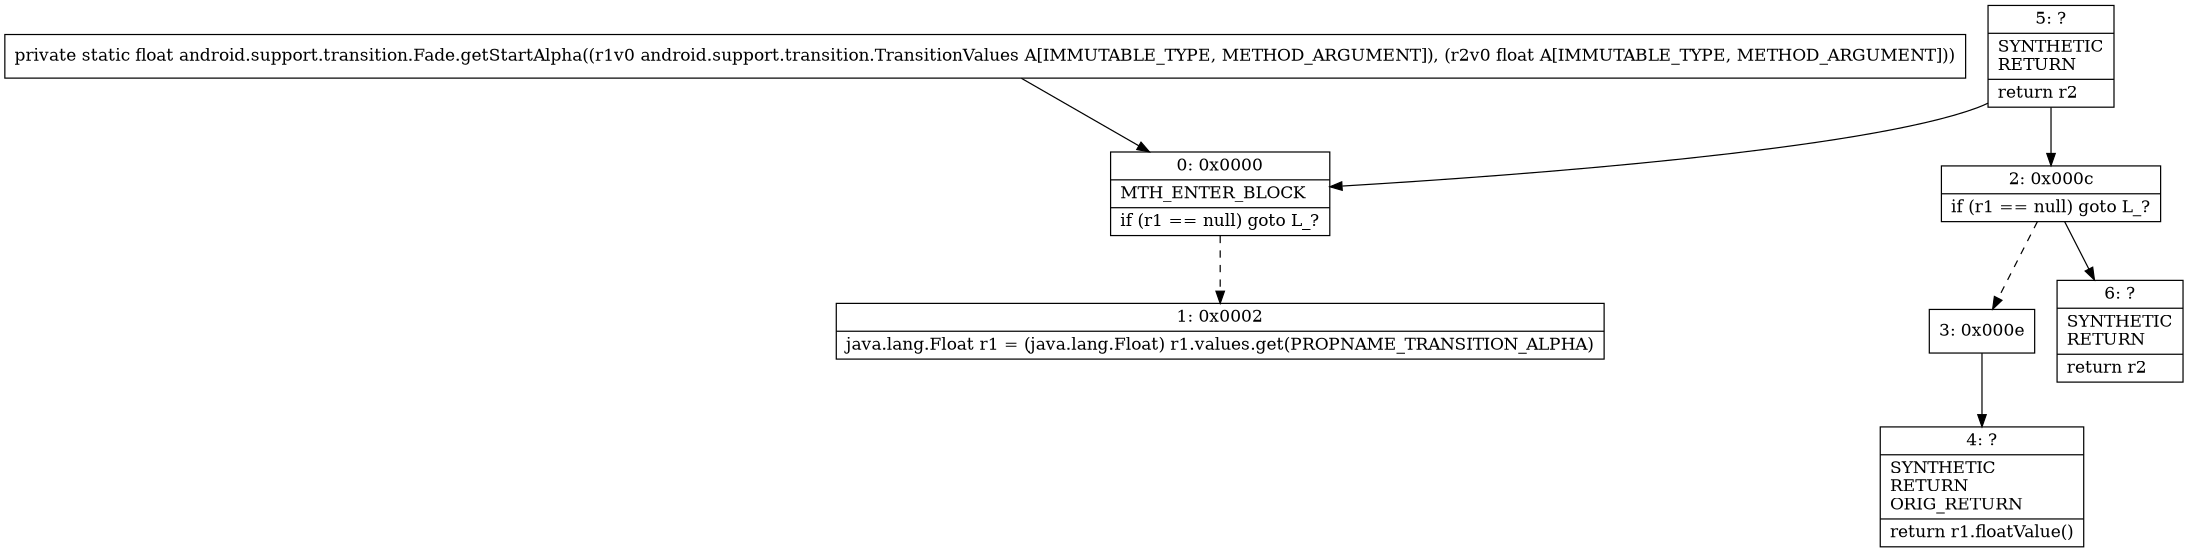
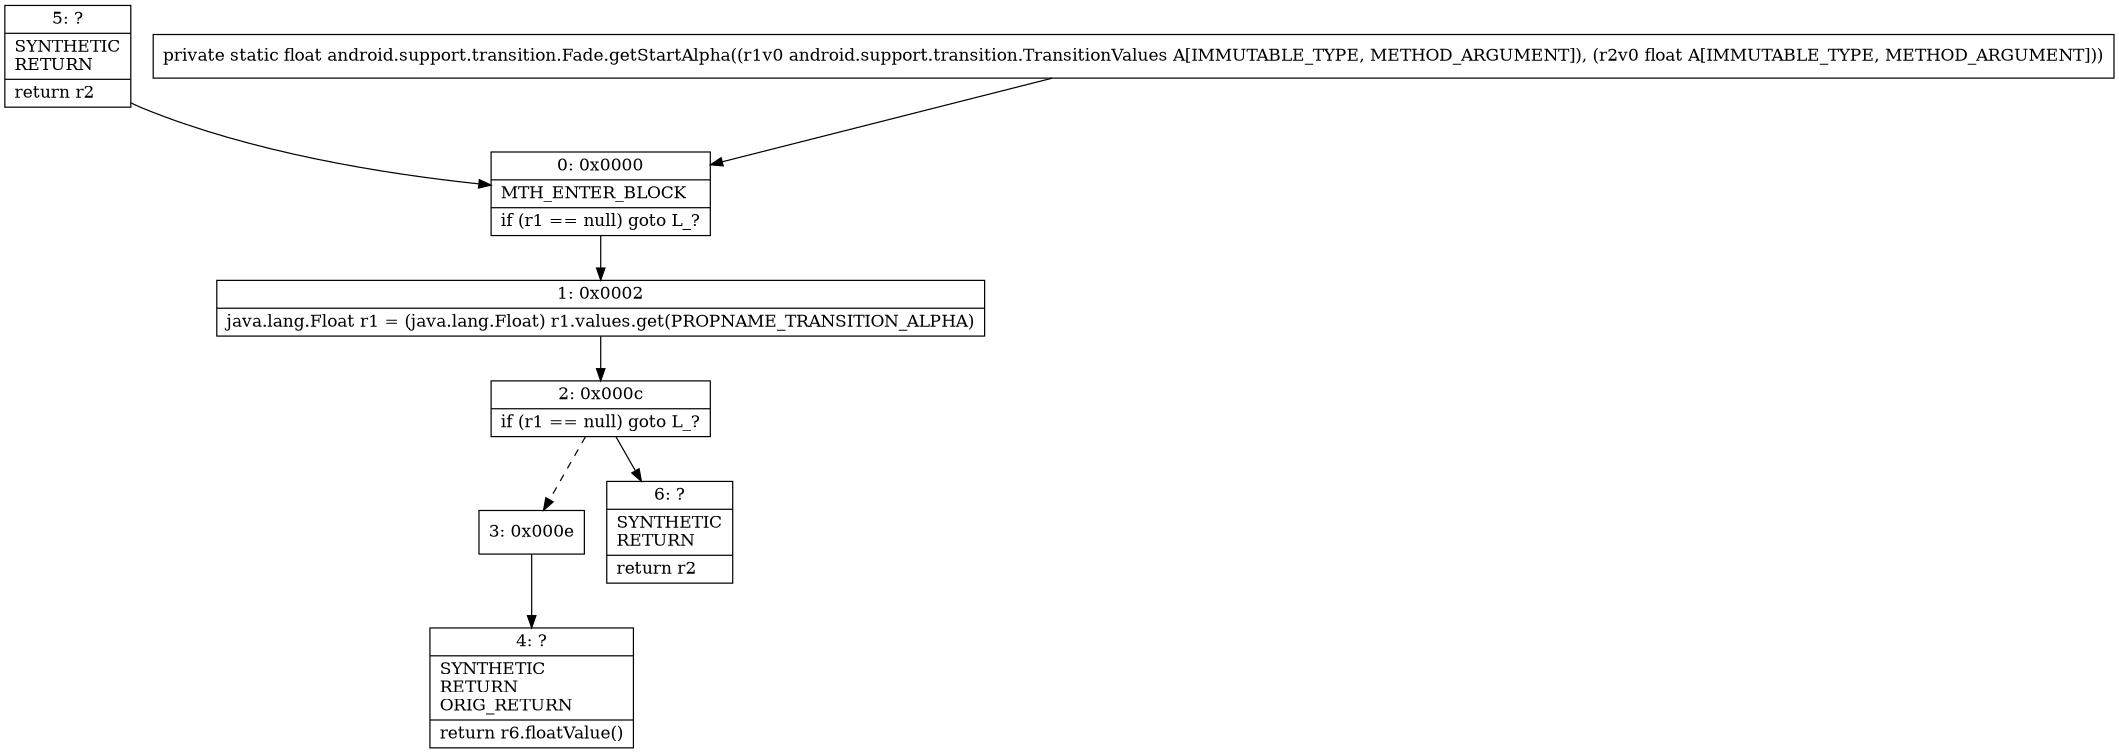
edge "5: ?" -> "2: 0x000c": now "1: 0x0002" -> "2: 0x000c"
edge "0: 0x0000" -> "1: 0x0002": style dashed -> solid
node "4: ?": text "return r1.floatValue()" -> "return r6.floatValue()"
